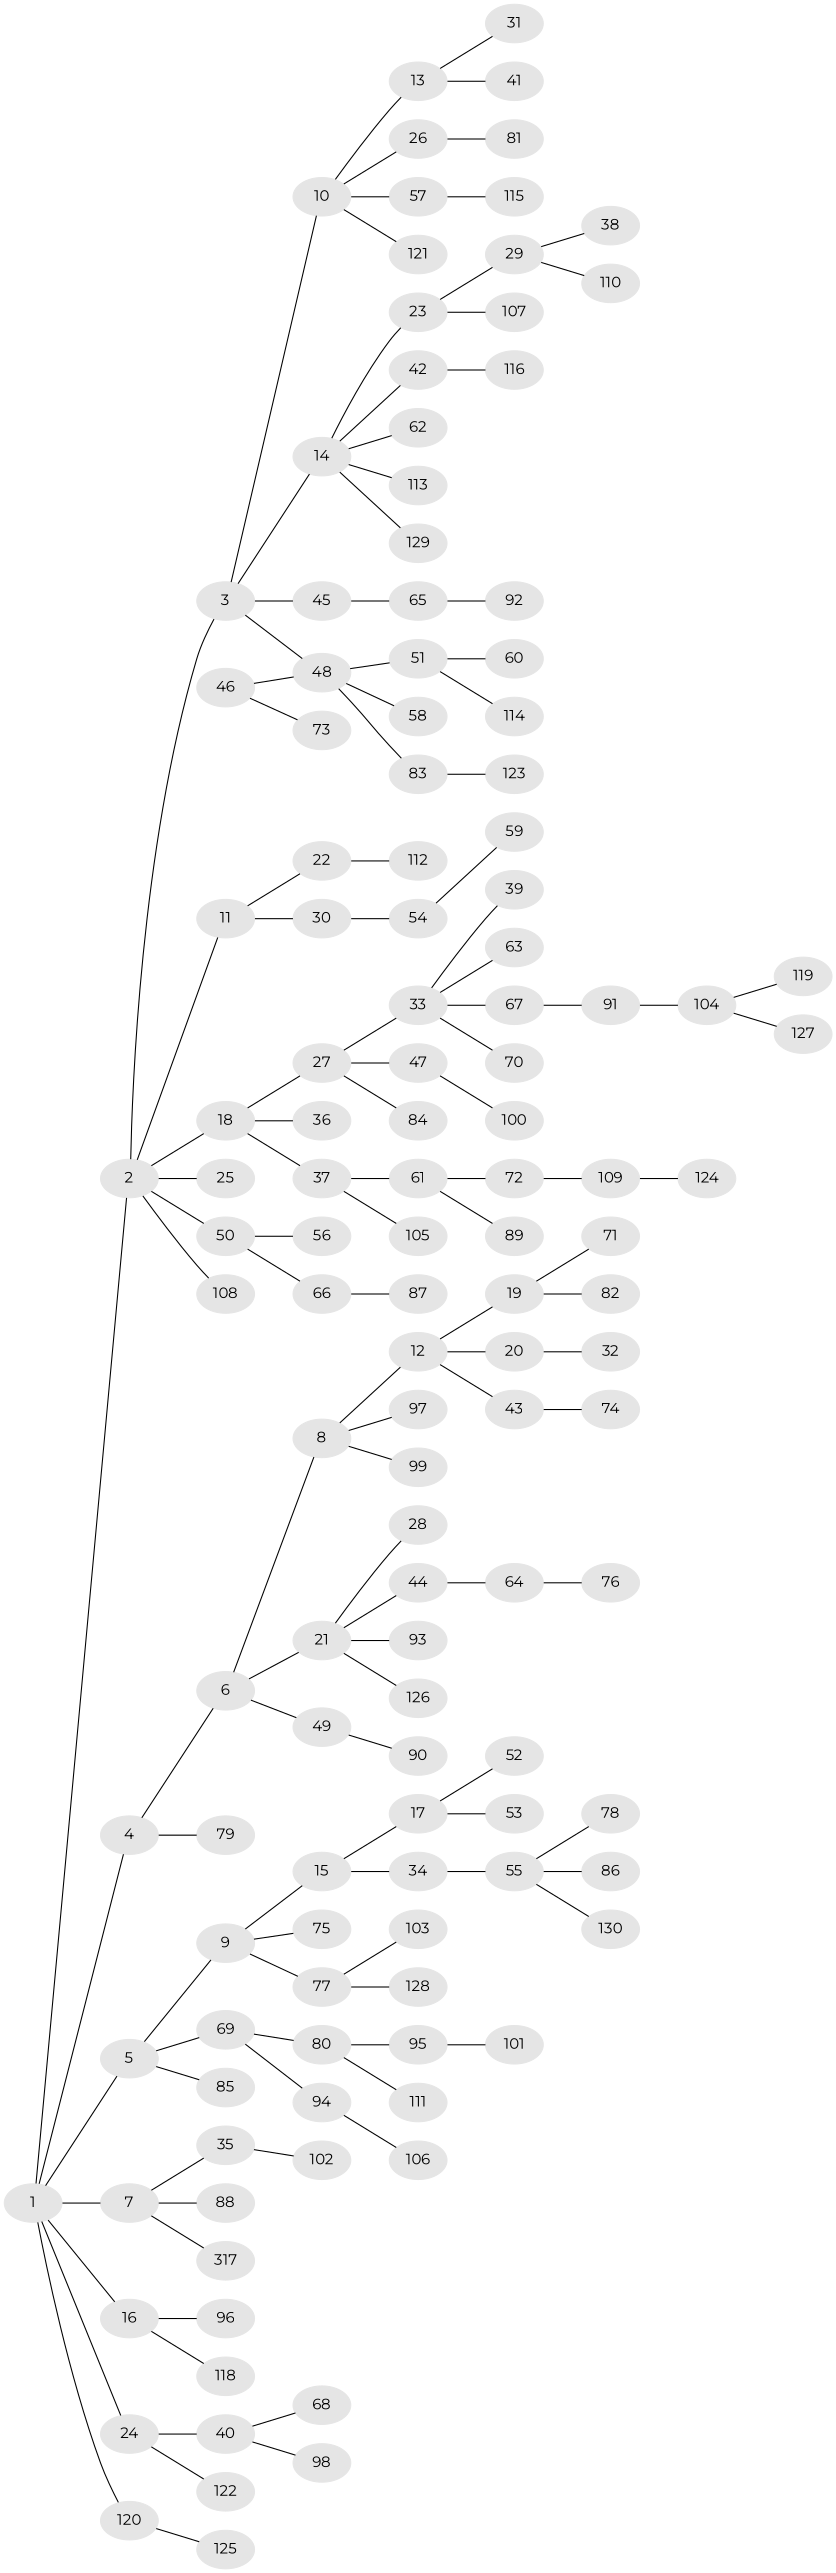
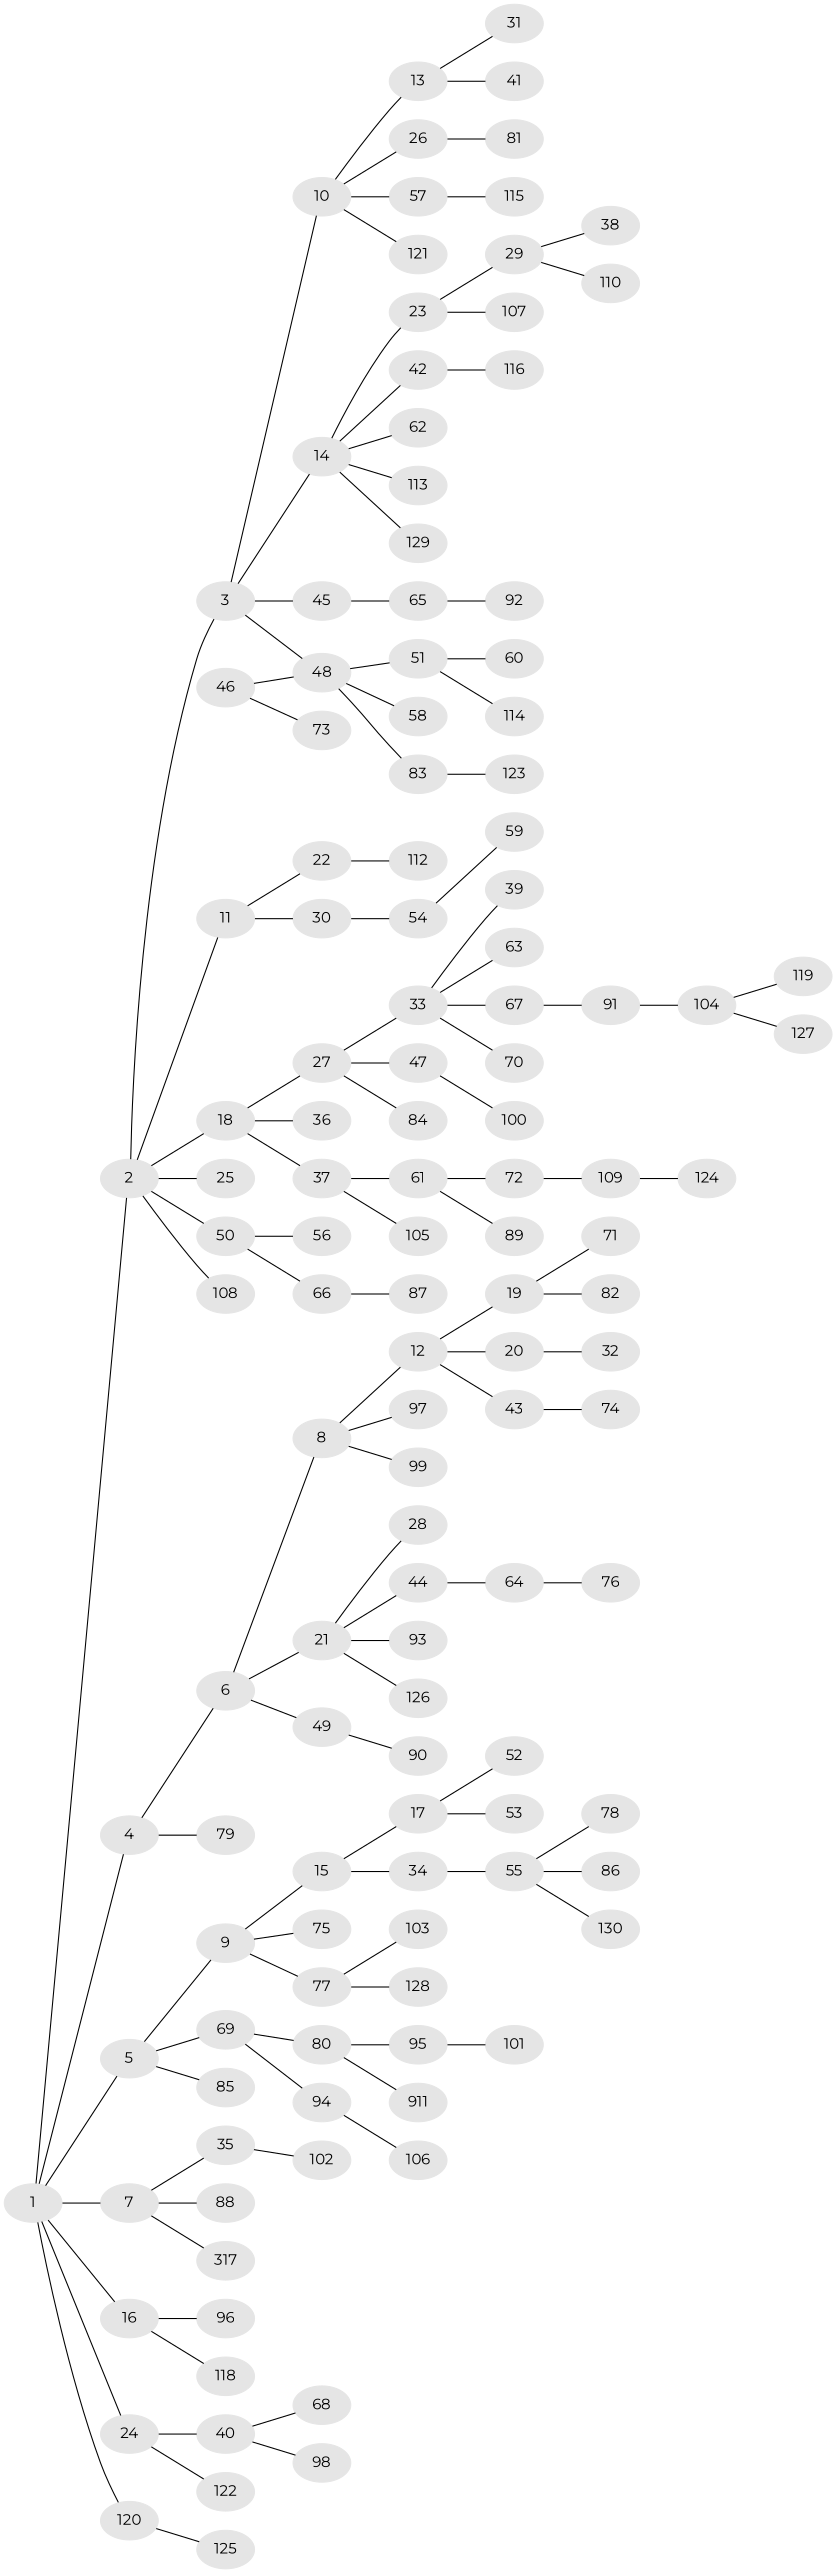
node "111": label "111" -> "911"
